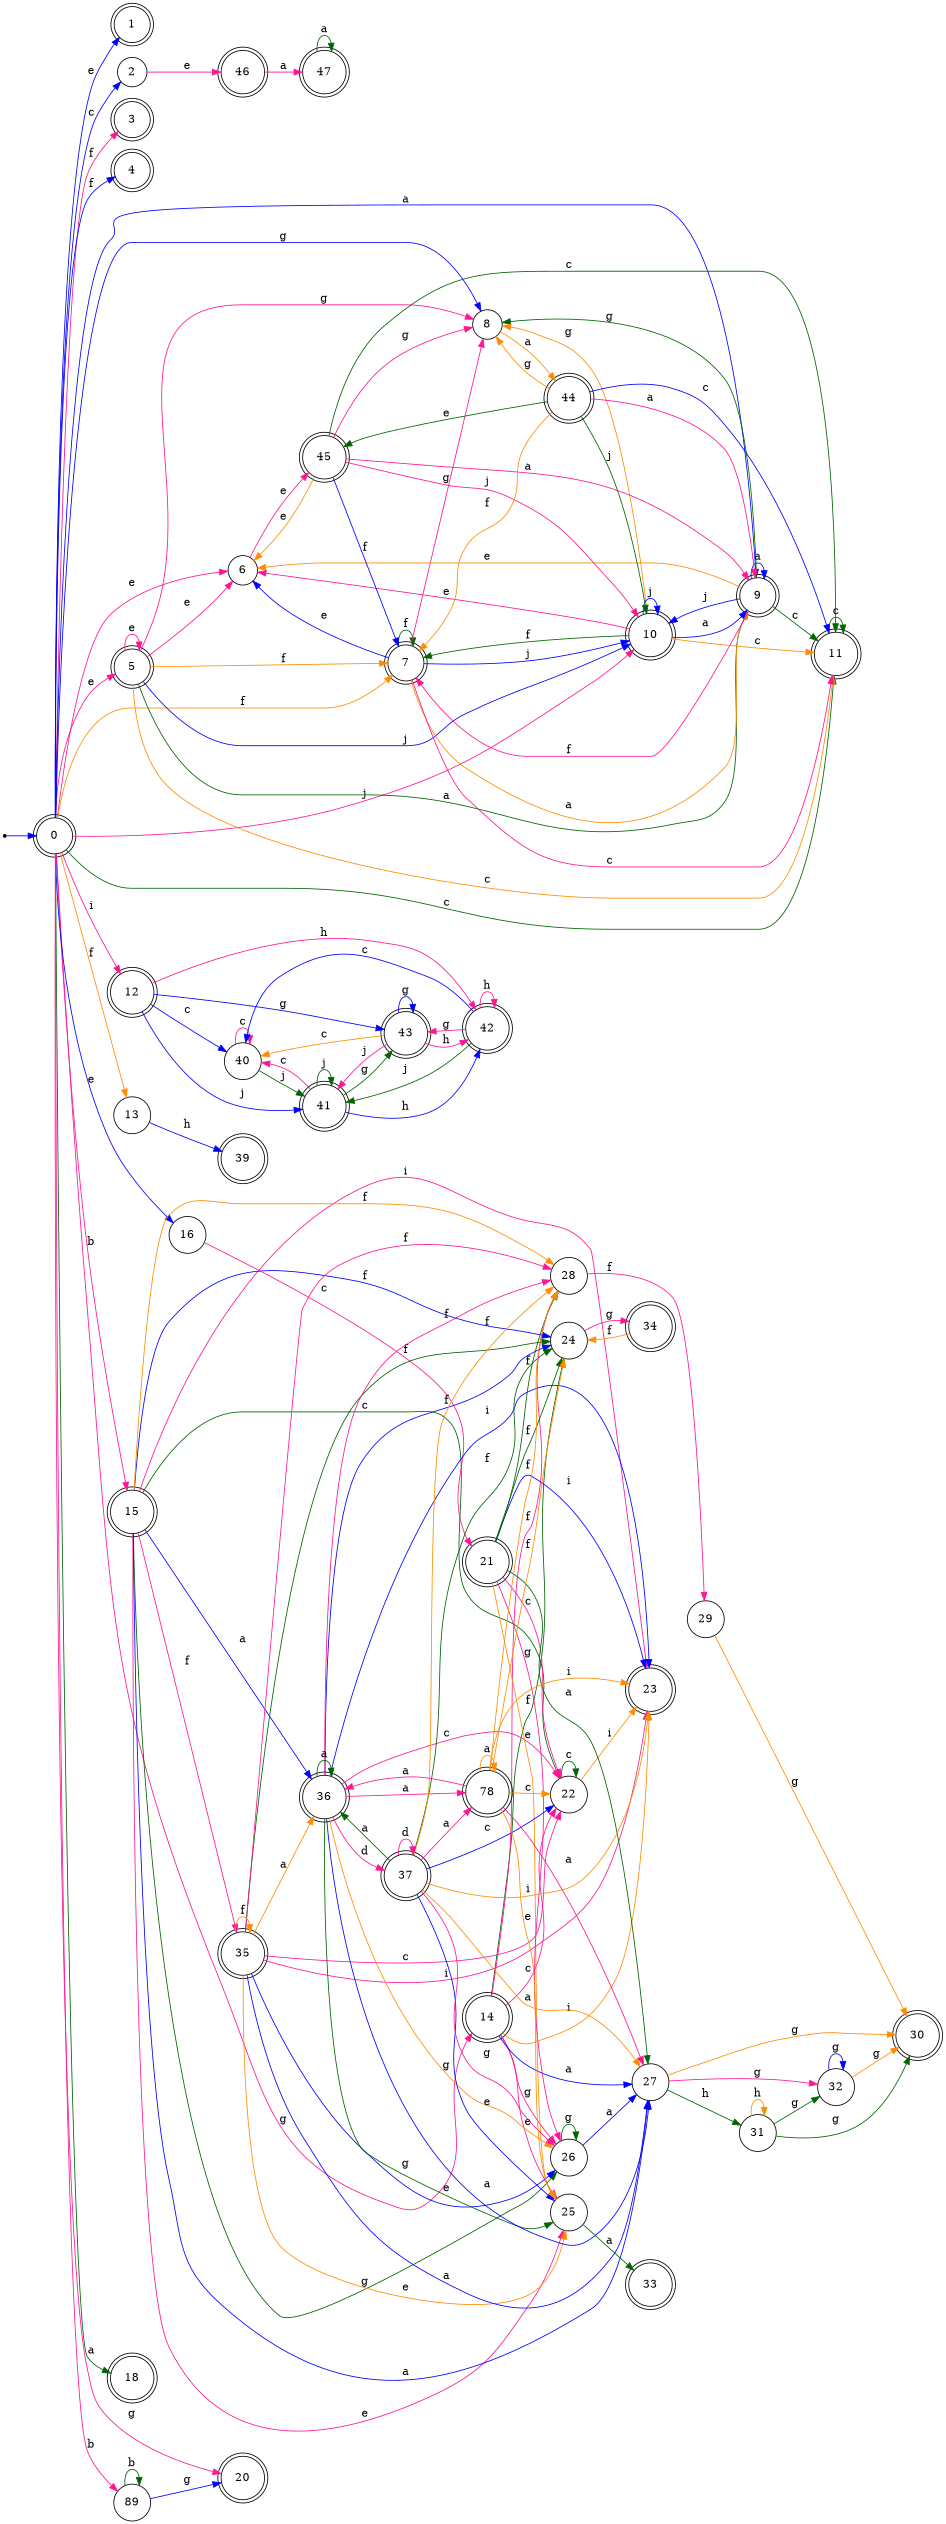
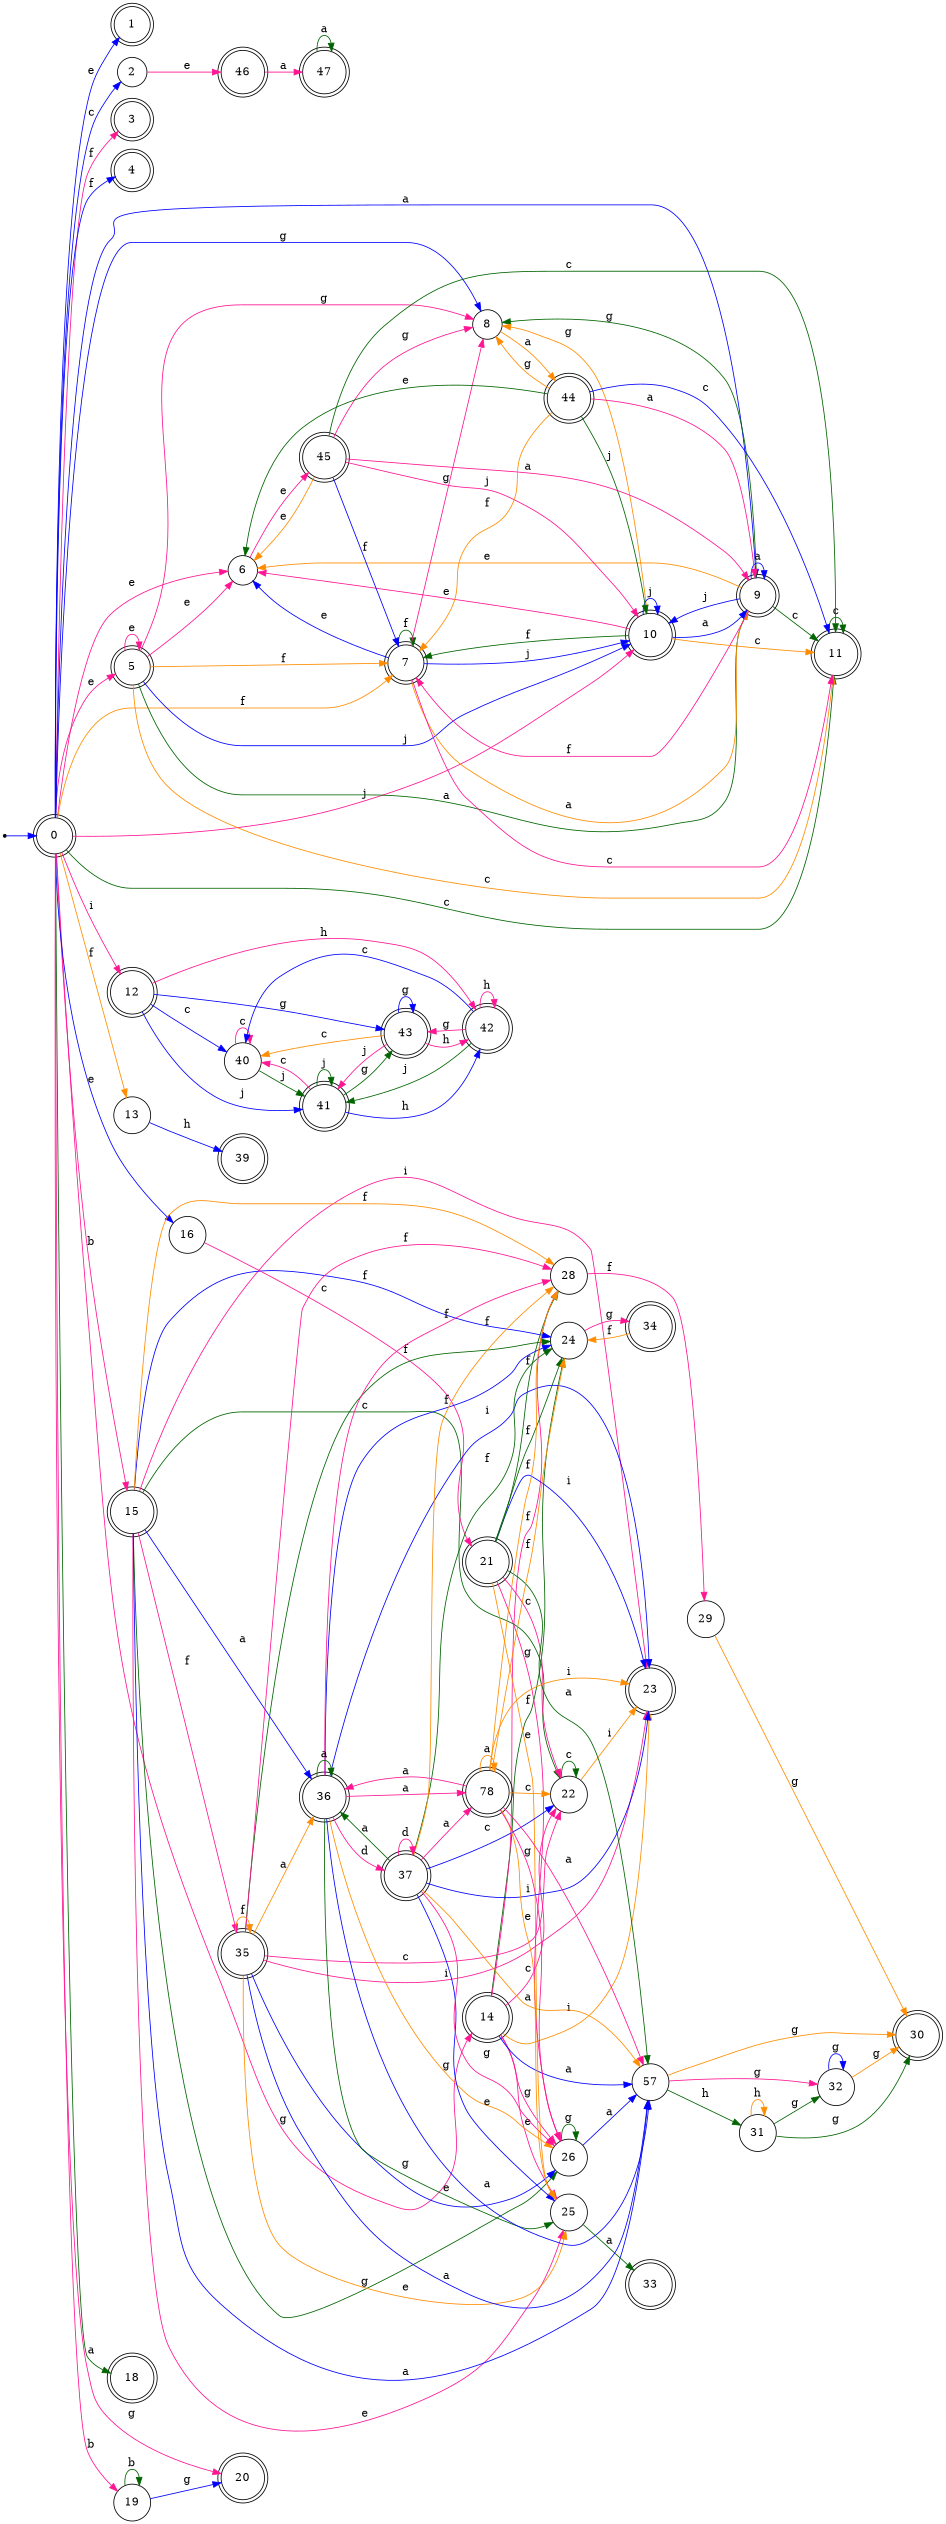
edge "44" -> "45": now "44" -> "6"
edge "36" -> "22": removed, label "c"
edge "37" -> "23": color darkorange -> blue
edge "78" -> "26": added, label "g"
node "27": label "27" -> "57"
node "89": label "89" -> "19"
